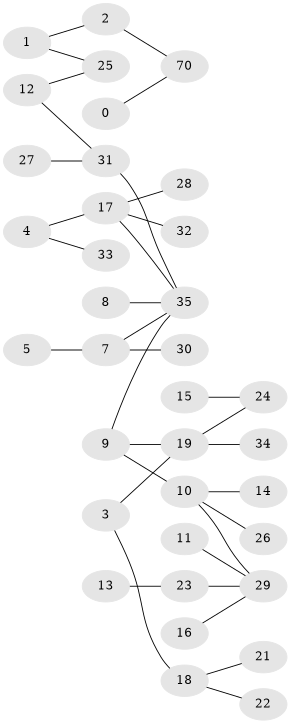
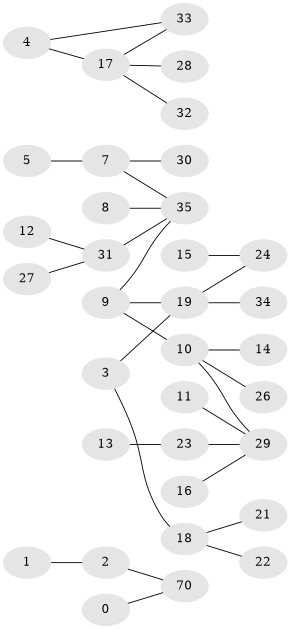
node "25": removed
edge "17" -- "35": now "17" -- "33"
